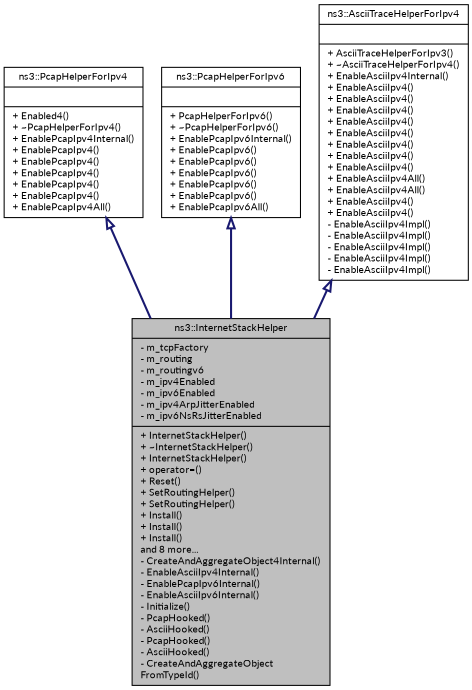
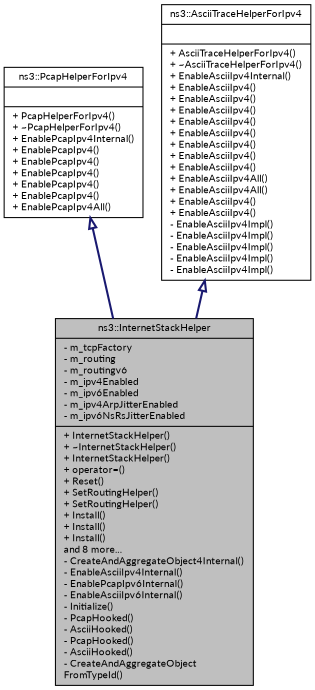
node "ns3::AsciiTraceHelperForIpv4": text "+ AsciiTraceHelperForIpv3()" -> "+ AsciiTraceHelperForIpv4()"
node "ns3::PcapHelperForIpv4": text "+ Enabled4()" -> "+ PcapHelperForIpv4()"
node "ns3::PcapHelperForIpv6": removed
